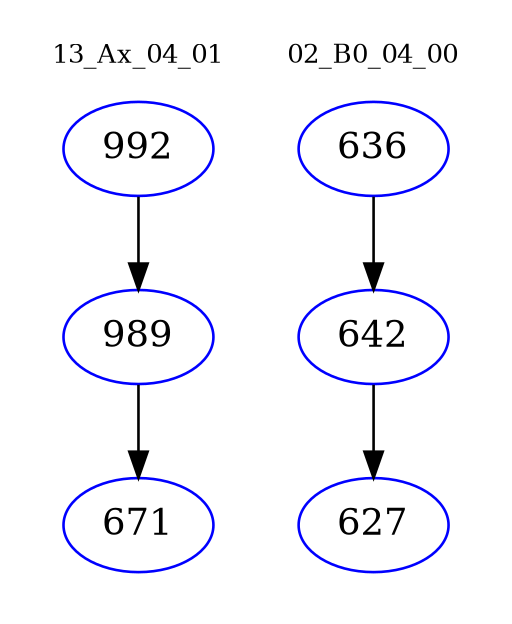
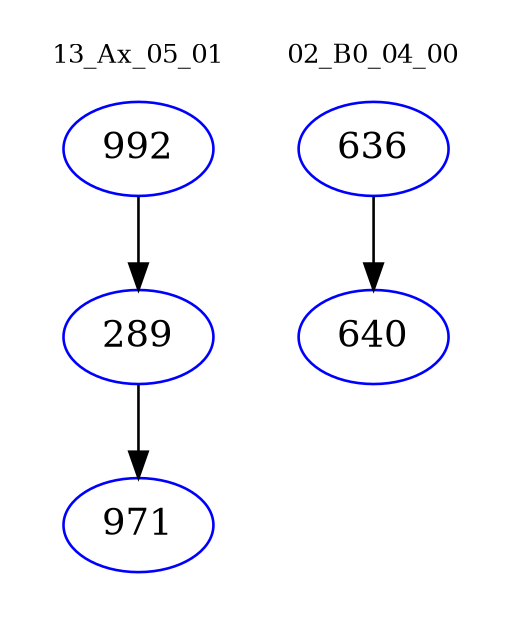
cluster "13_Ax_04_01": label "13_Ax_04_01" -> "13_Ax_05_01"
node "989": label "989" -> "289"
node "642": label "642" -> "640"
node "671": label "671" -> "971"
node "627": removed
